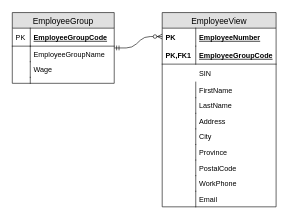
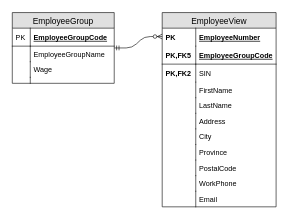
node "PK,FK1": label "PK,FK1" -> "PK,FK5"
node "PK,FK2": added
